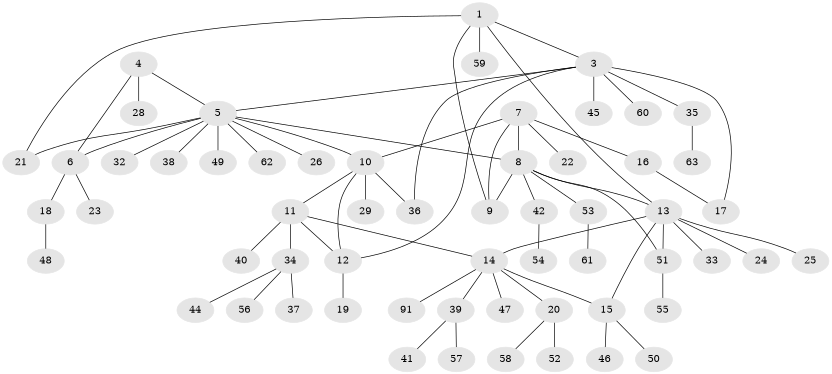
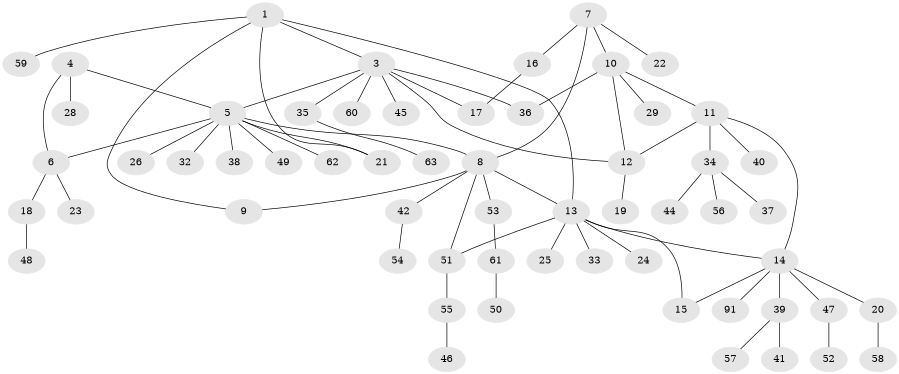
edge "5" -- "10": removed
edge "7" -- "9": removed
edge "20" -- "52": now "47" -- "52"
edge "15" -- "46": now "55" -- "46"
edge "15" -- "50": now "61" -- "50"
